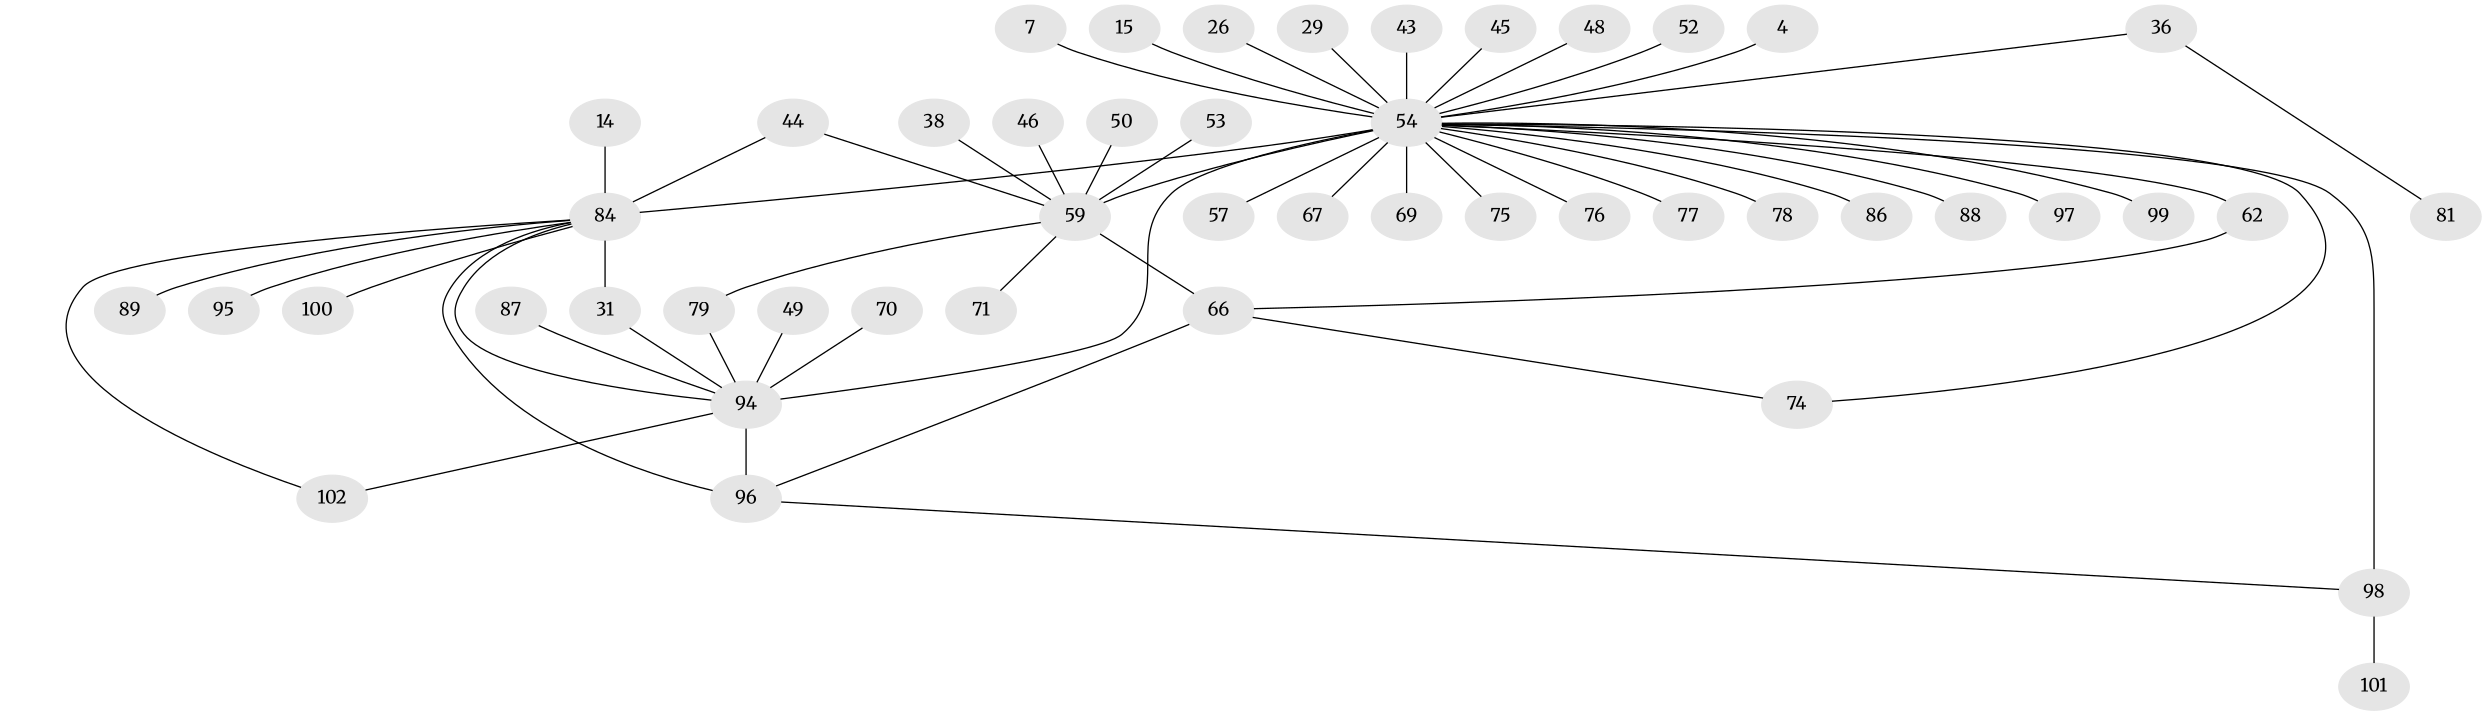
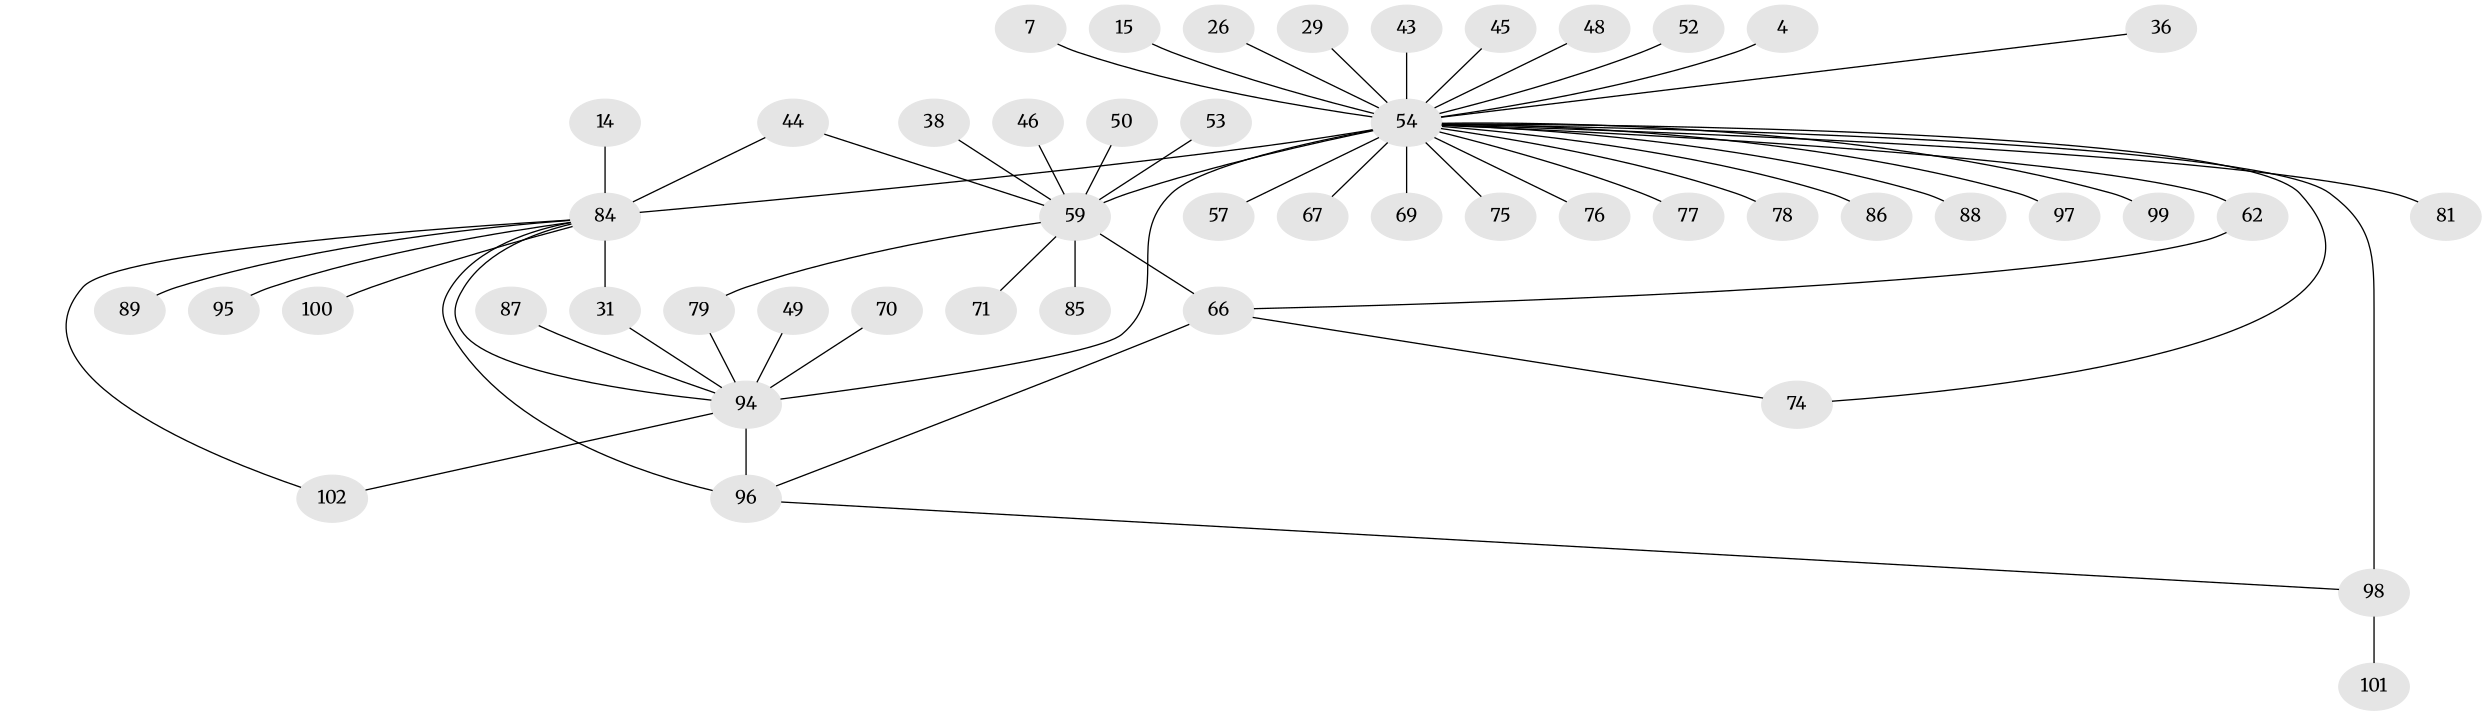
edge "36" -- "81": now "54" -- "81"
node "85": added
